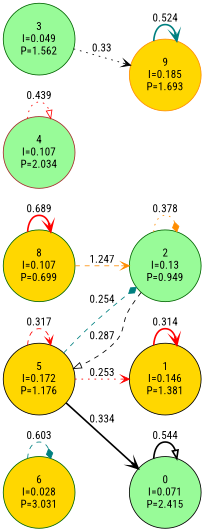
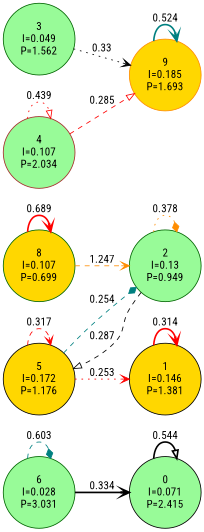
edge "4 I=0.107 P=2.034" -> "9 I=0.185 P=1.693": added, label "0.285"
edge "5 I=0.172 P=1.176" -> "0 I=0.071 P=2.415": now "6 I=0.028 P=3.031" -> "0 I=0.071 P=2.415"
node "6 I=0.028 P=3.031": fillcolor gold -> palegreen
